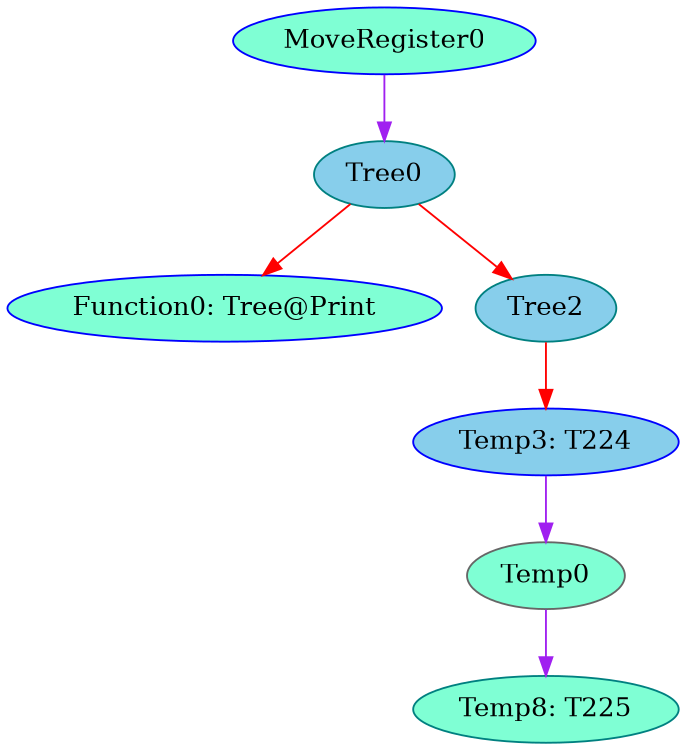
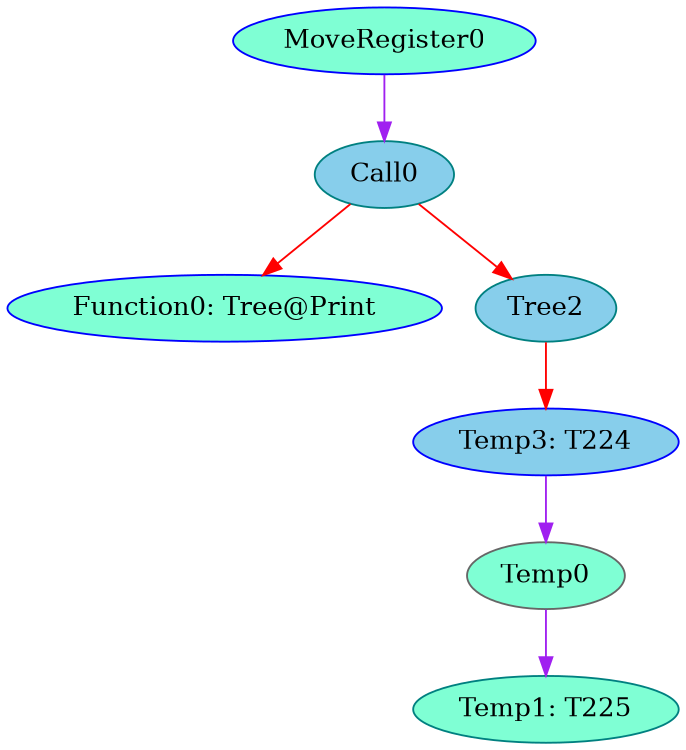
node "Tree0": label "Tree0" -> "Call0"
node "Temp8: T225": label "Temp8: T225" -> "Temp1: T225"
